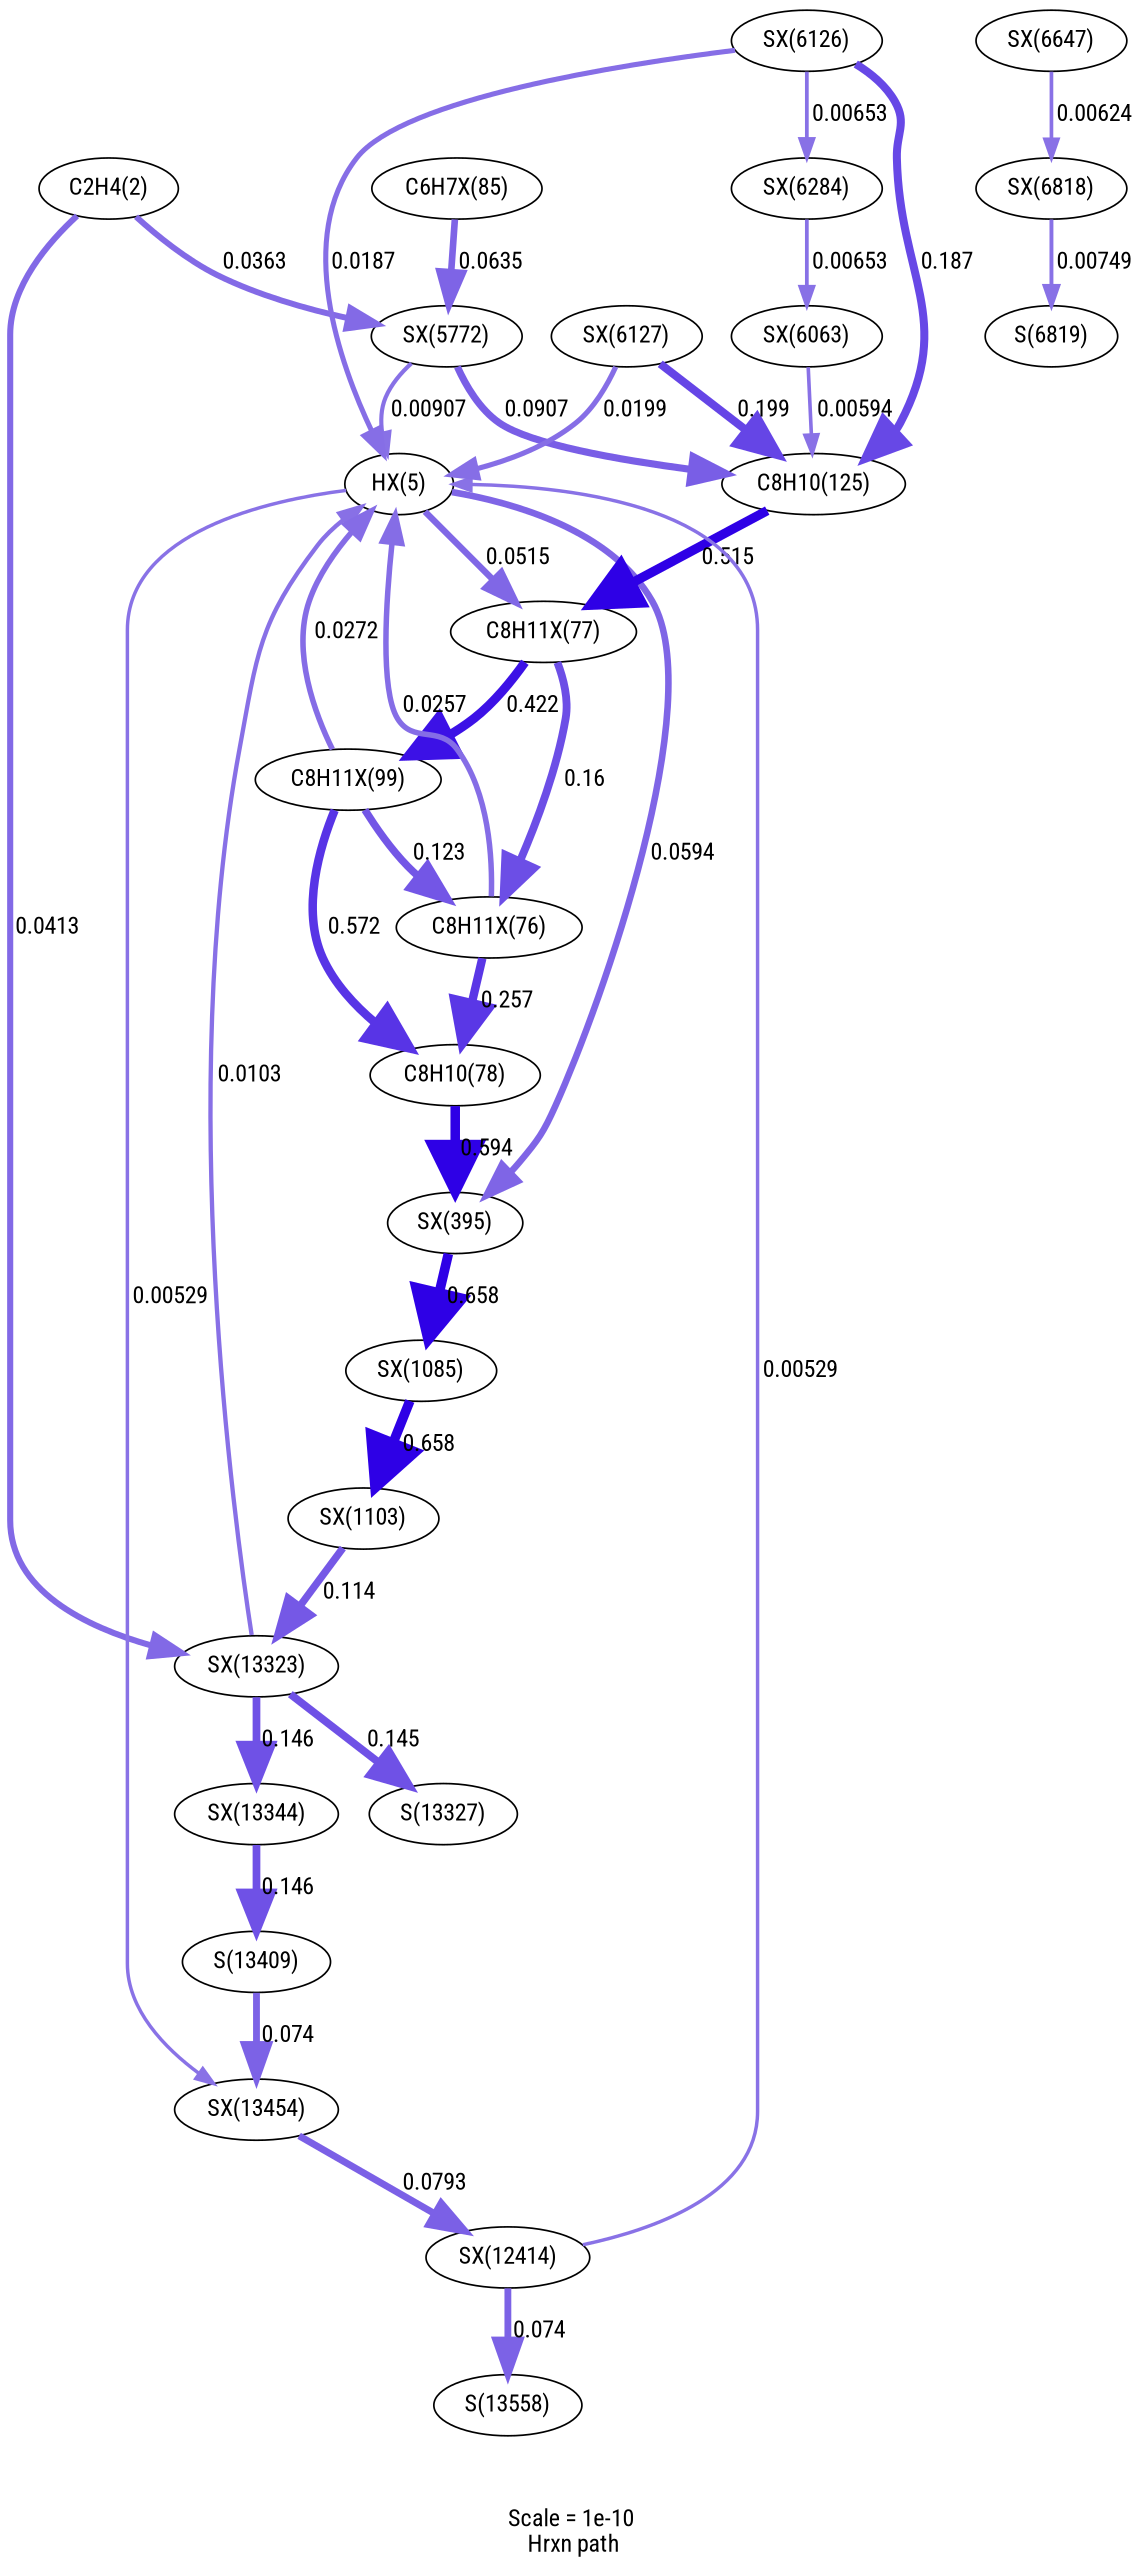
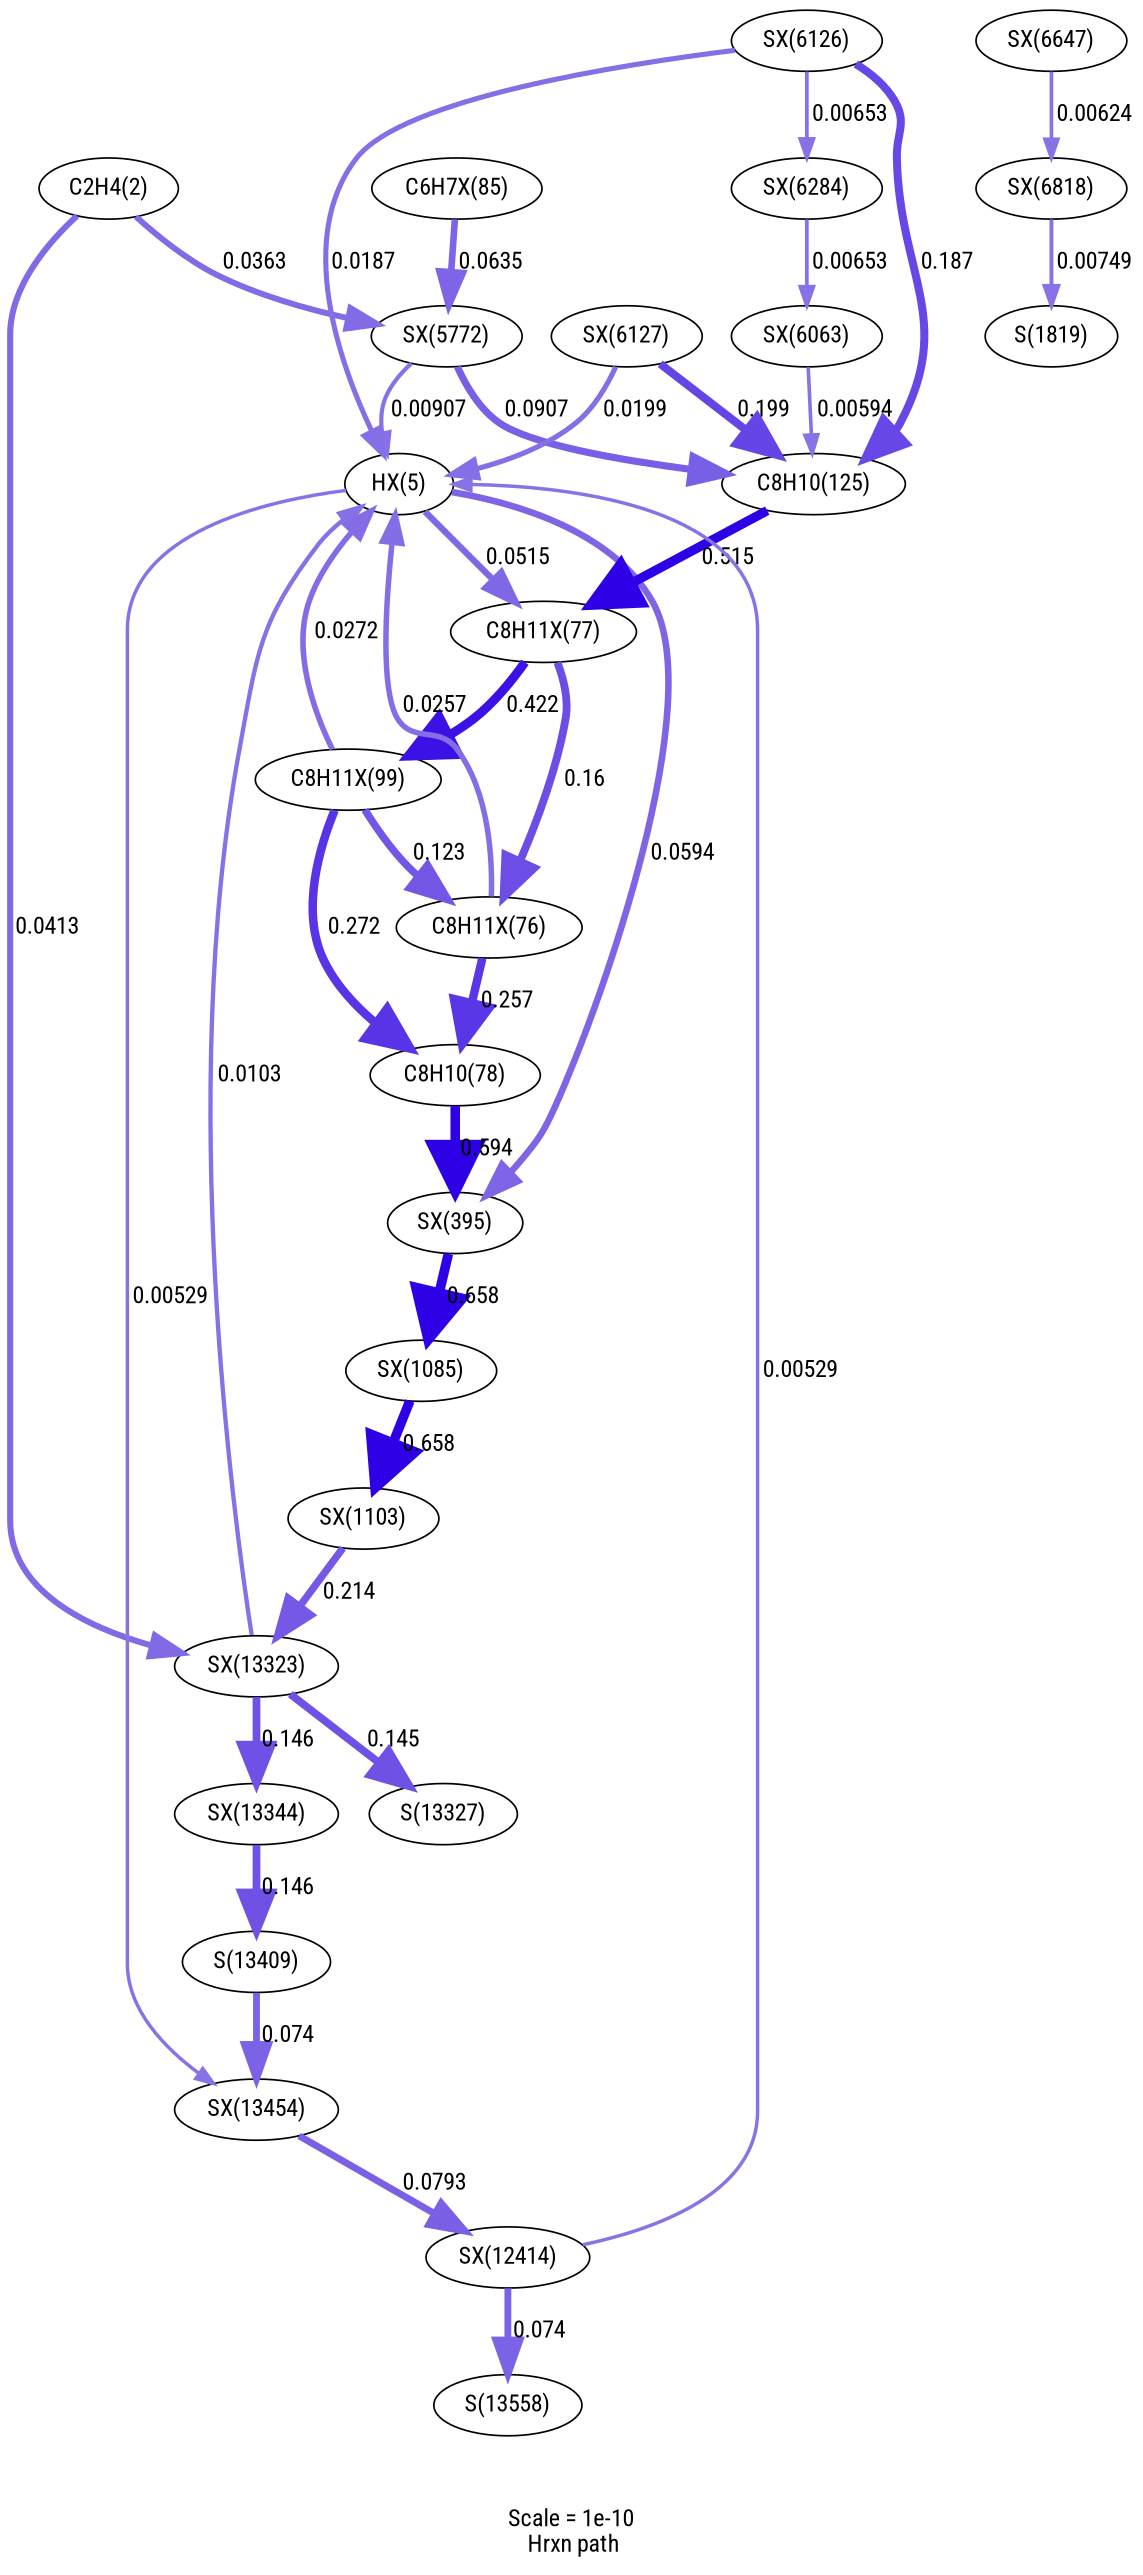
node "S(6819)": label "S(6819)" -> "S(1819)"
edge "C8H11X(99)" -> "C8H10(78)": label " 0.572" -> " 0.272"
edge "SX(1103)" -> "SX(13323)": label " 0.114" -> " 0.214"
